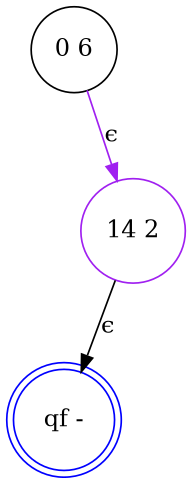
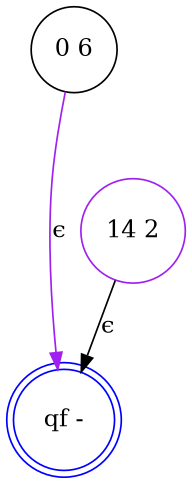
edge "0 6" -> "14 2": now "0 6" -> "qf -"
